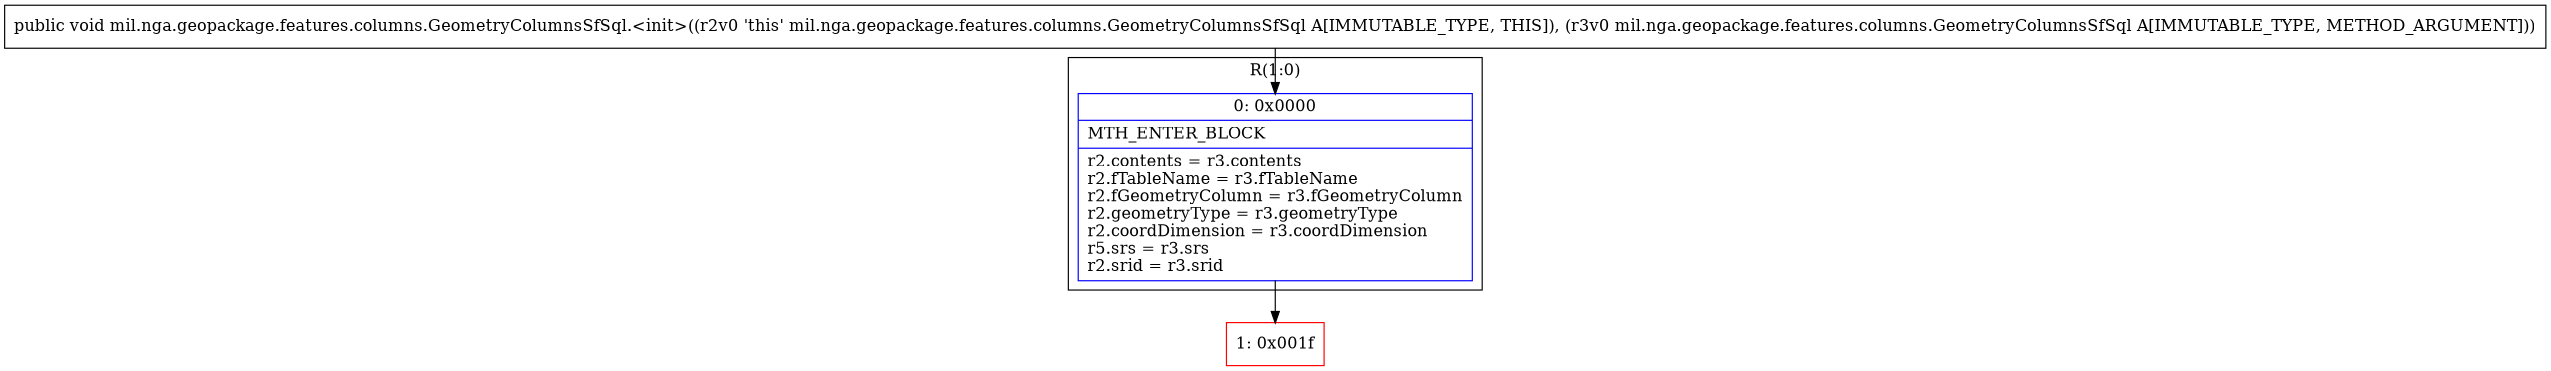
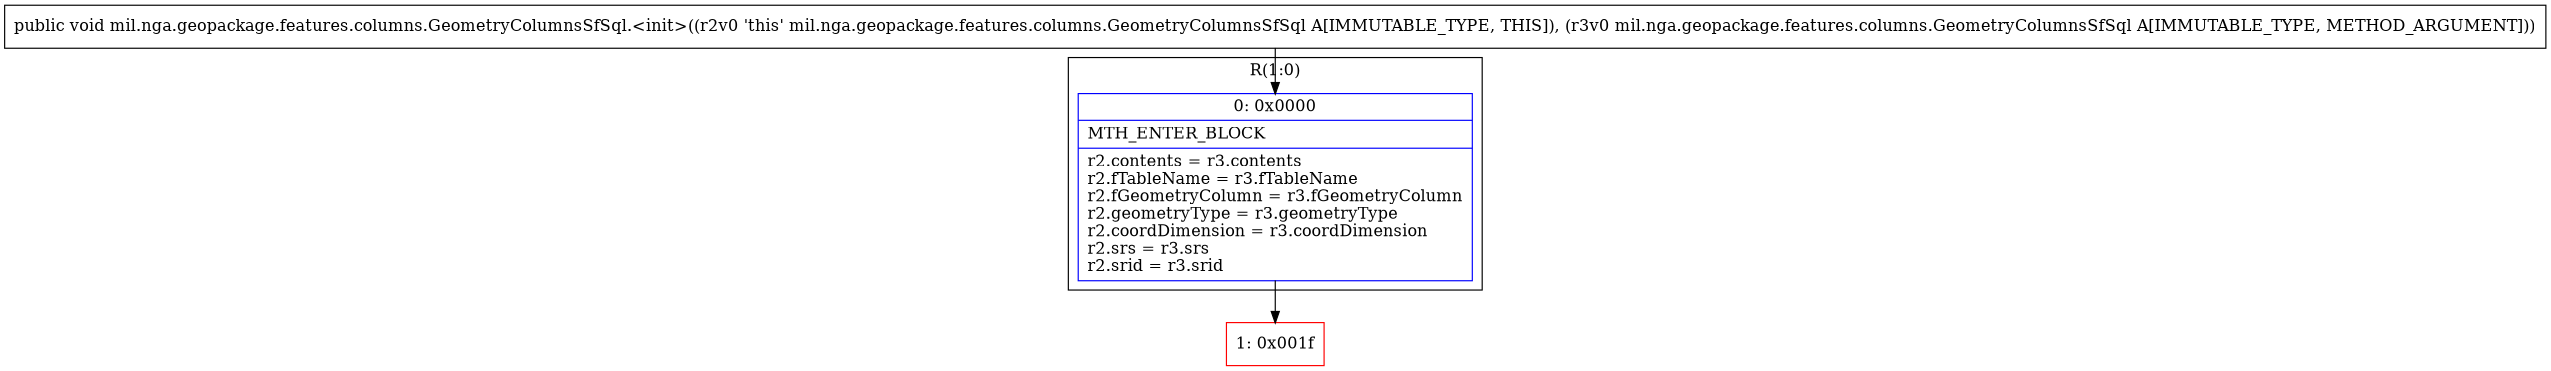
node "0: 0x0000": text "r5.srs = r3.srs" -> "r2.srs = r3.srs"
